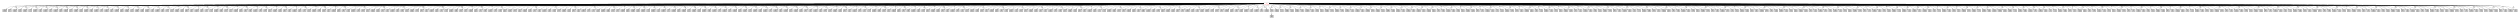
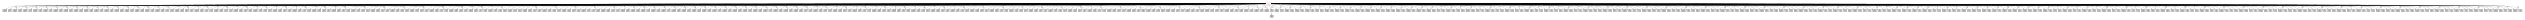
node "int 21": added
